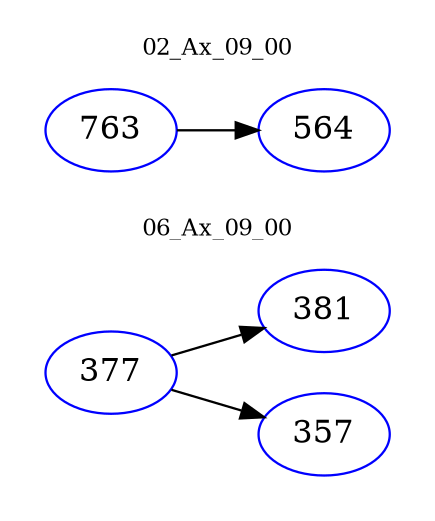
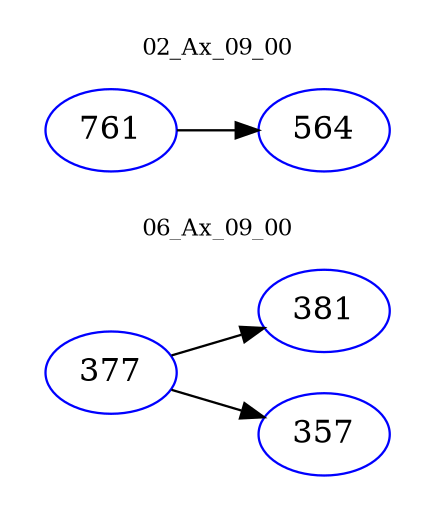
node "763": label "763" -> "761"
